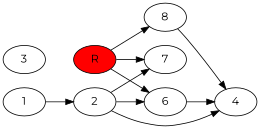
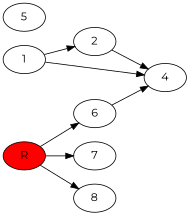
edge "8" -> "4": now "1" -> "4"
node "3": label "3" -> "5"
edge "2" -> "7": removed
edge "2" -> "6": removed
